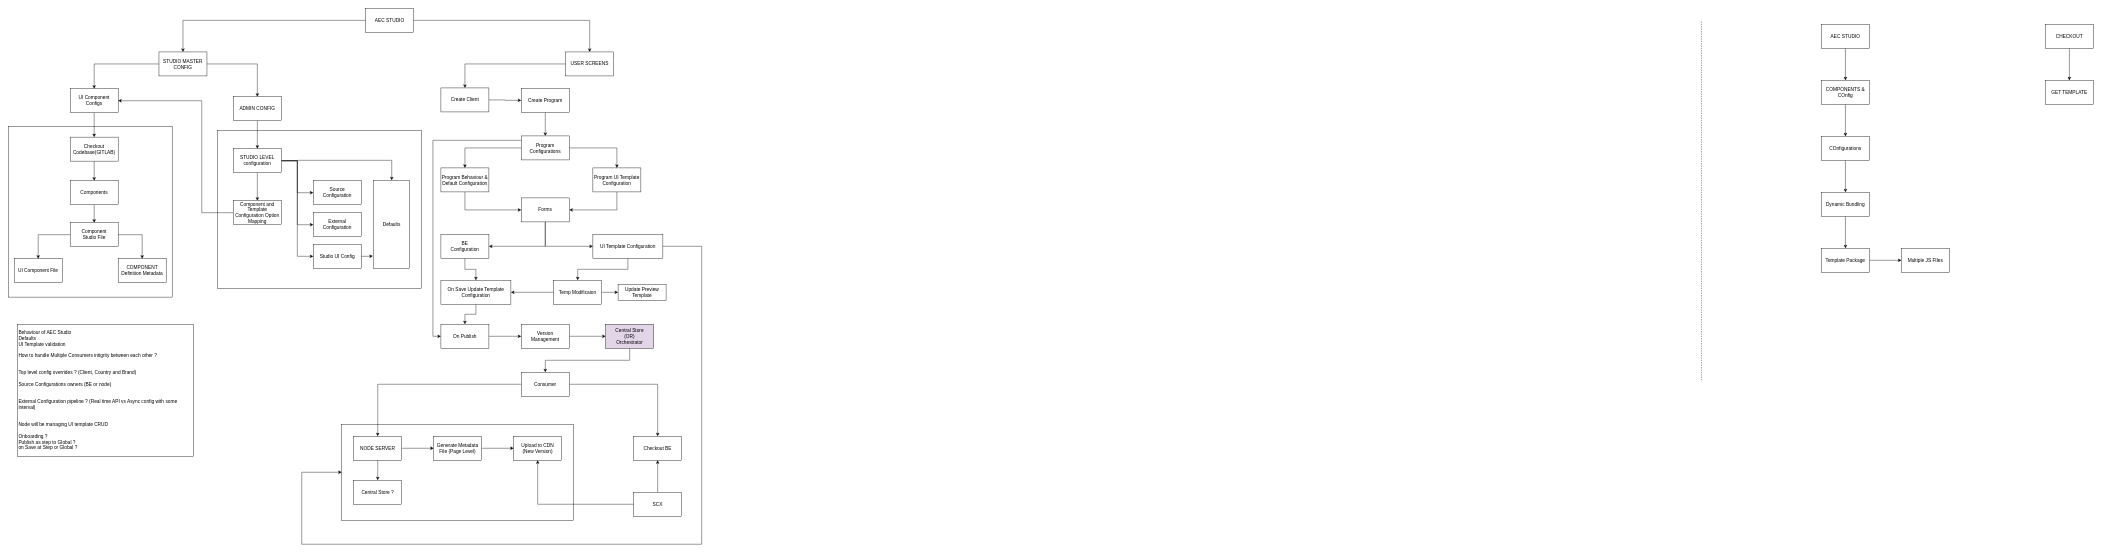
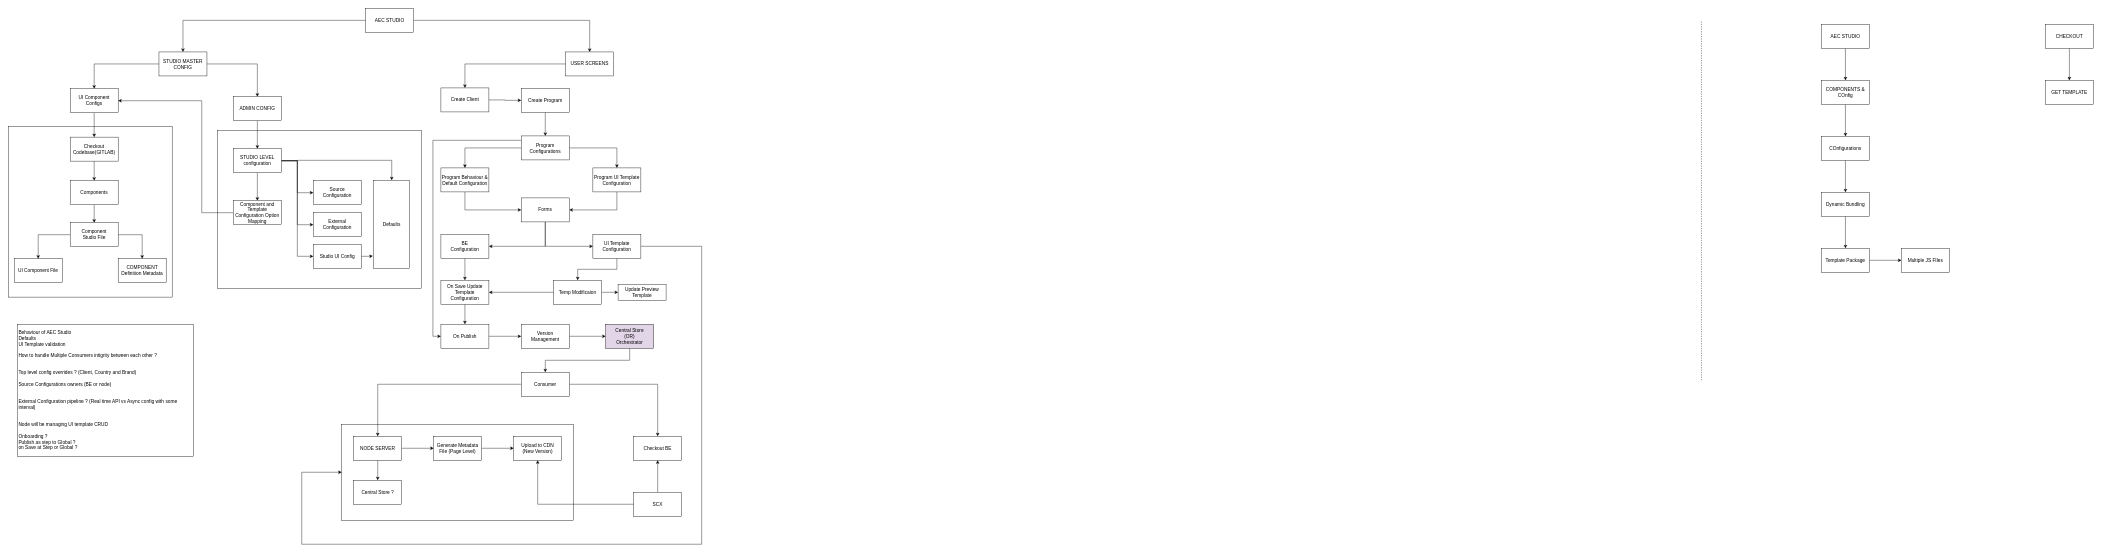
node "UI Template Configuration": size 70x24 -> 48x24
node "On Save Update Template Configuration": size 70x24 -> 48x24
